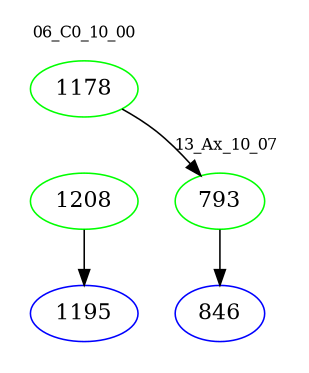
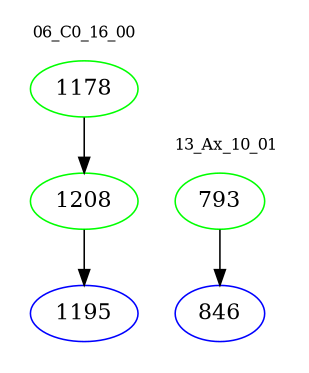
cluster "06_C0_10_00": label "06_C0_10_00" -> "06_C0_16_00"
edge "1178" -> "793": now "1178" -> "1208"
cluster "13_Ax_10_07": label "13_Ax_10_07" -> "13_Ax_10_01"
